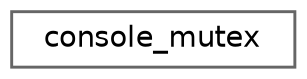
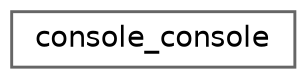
node "console_mutex": label "console_mutex" -> "console_console"
